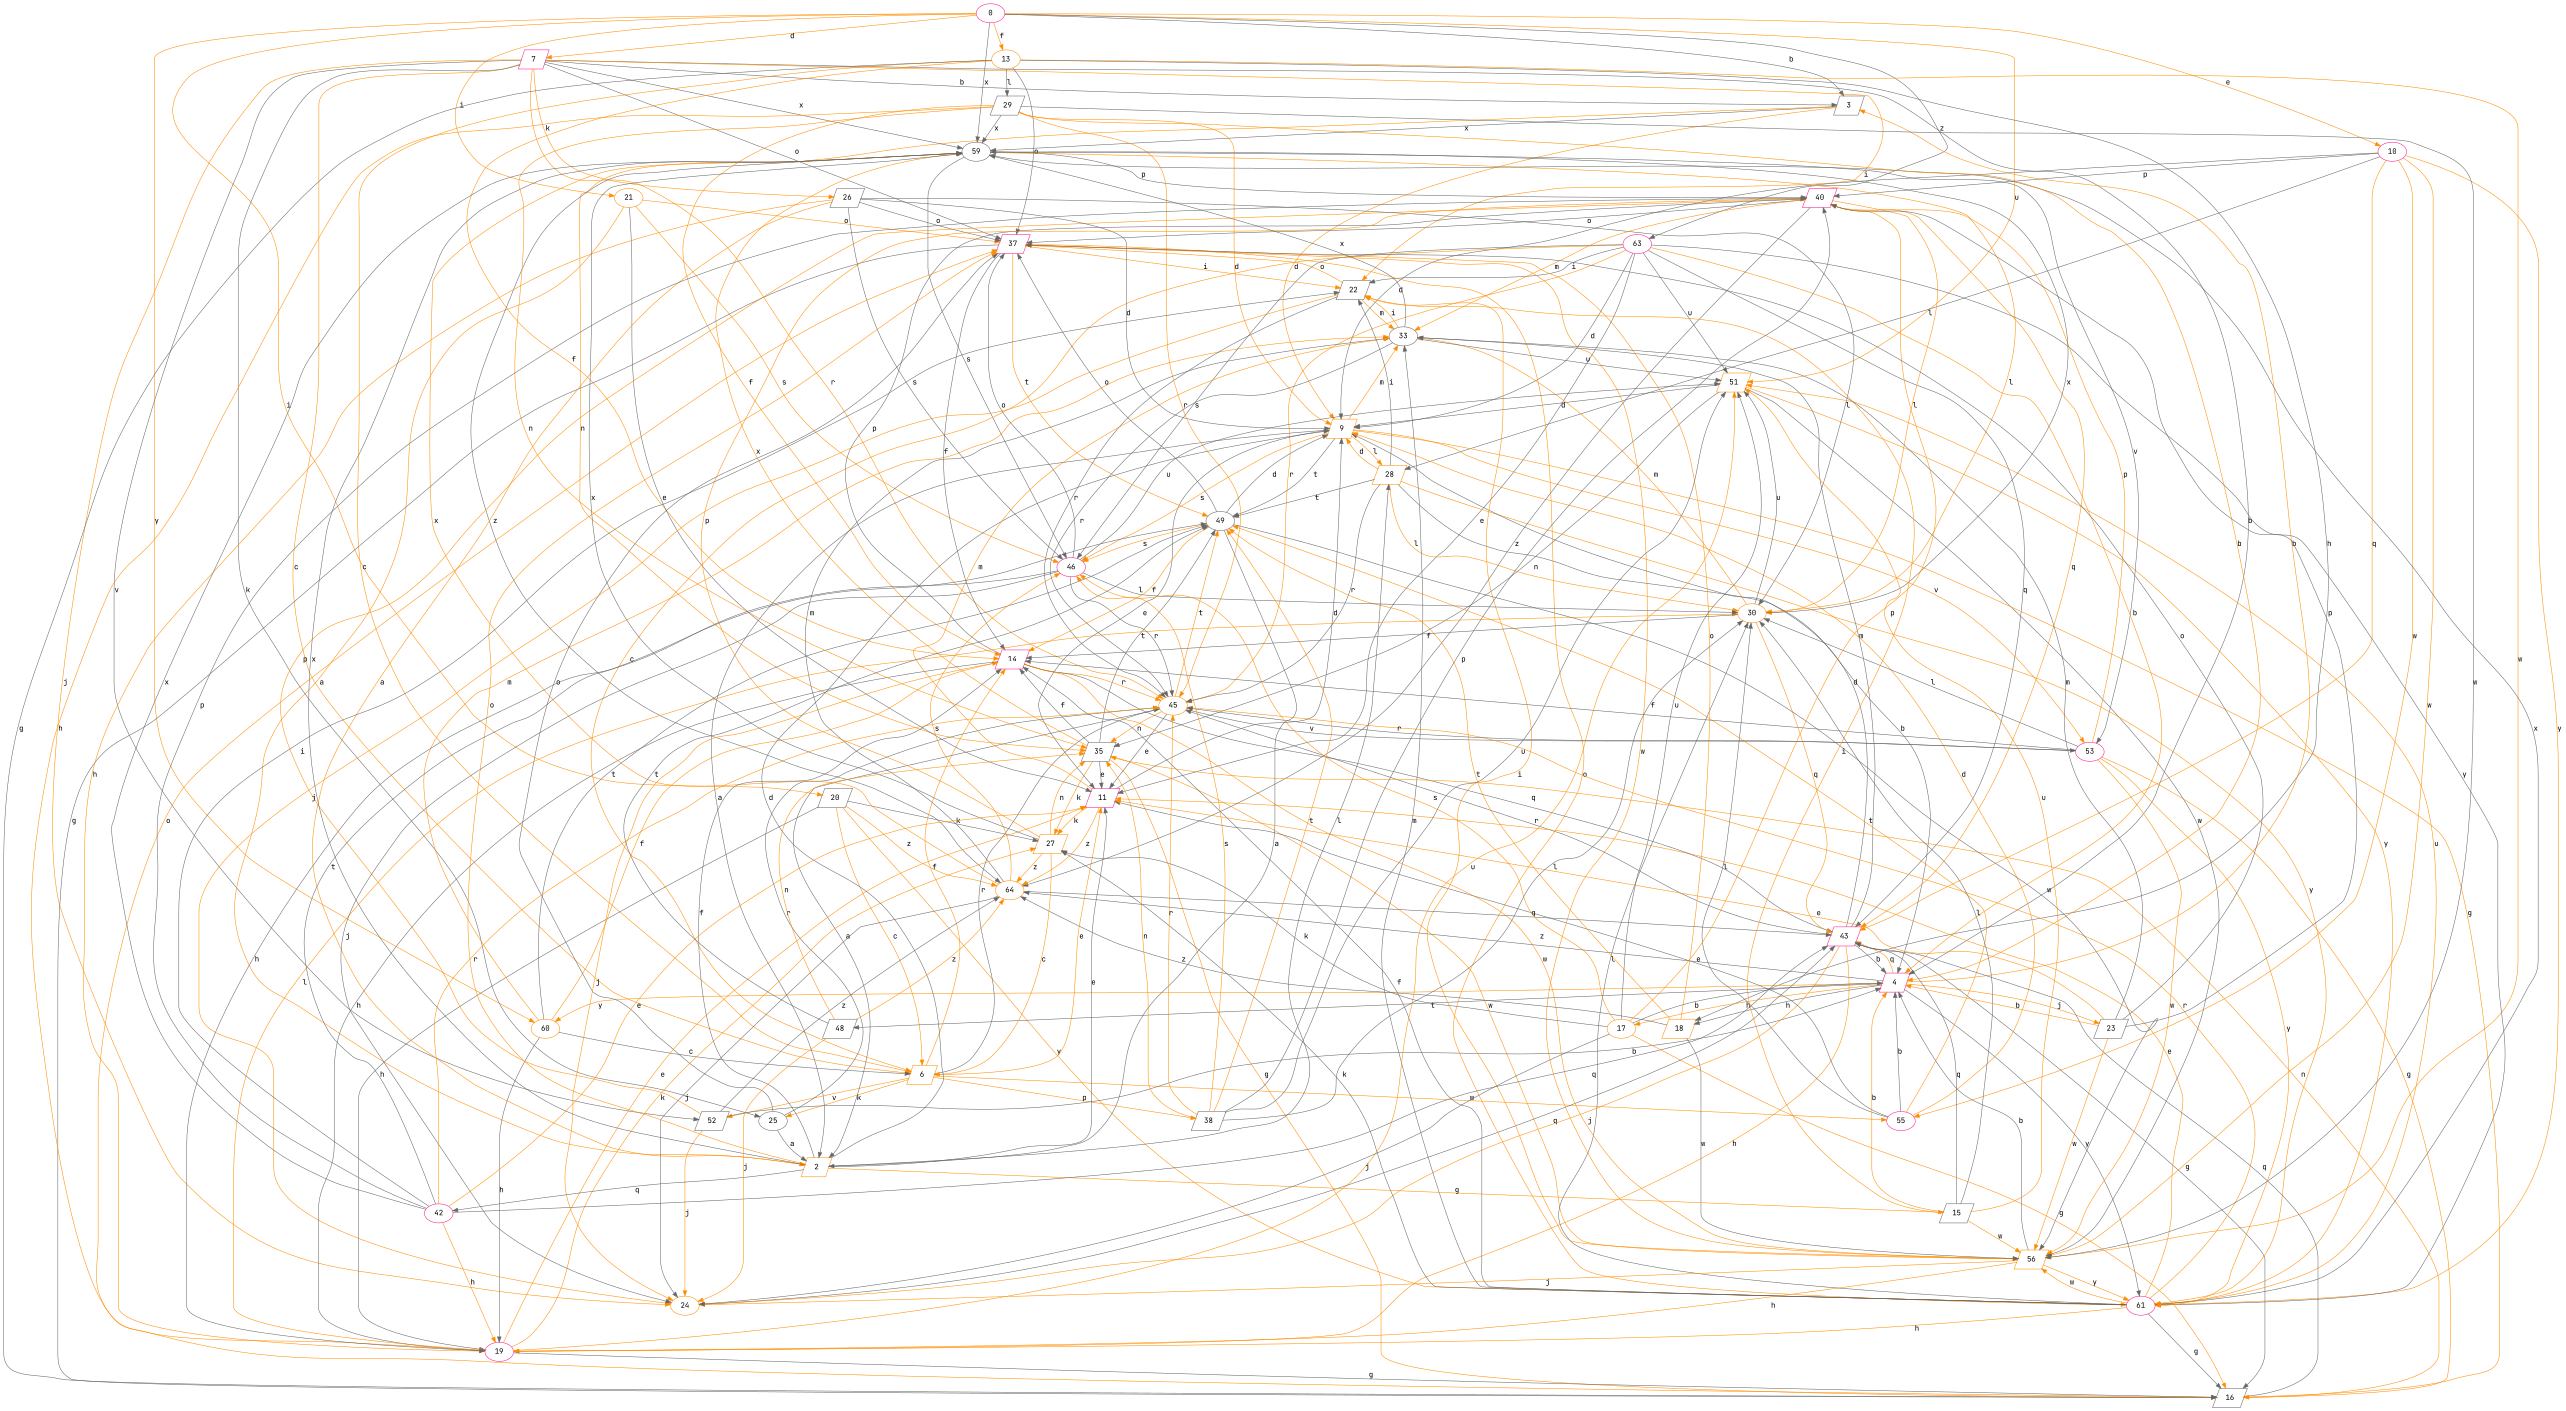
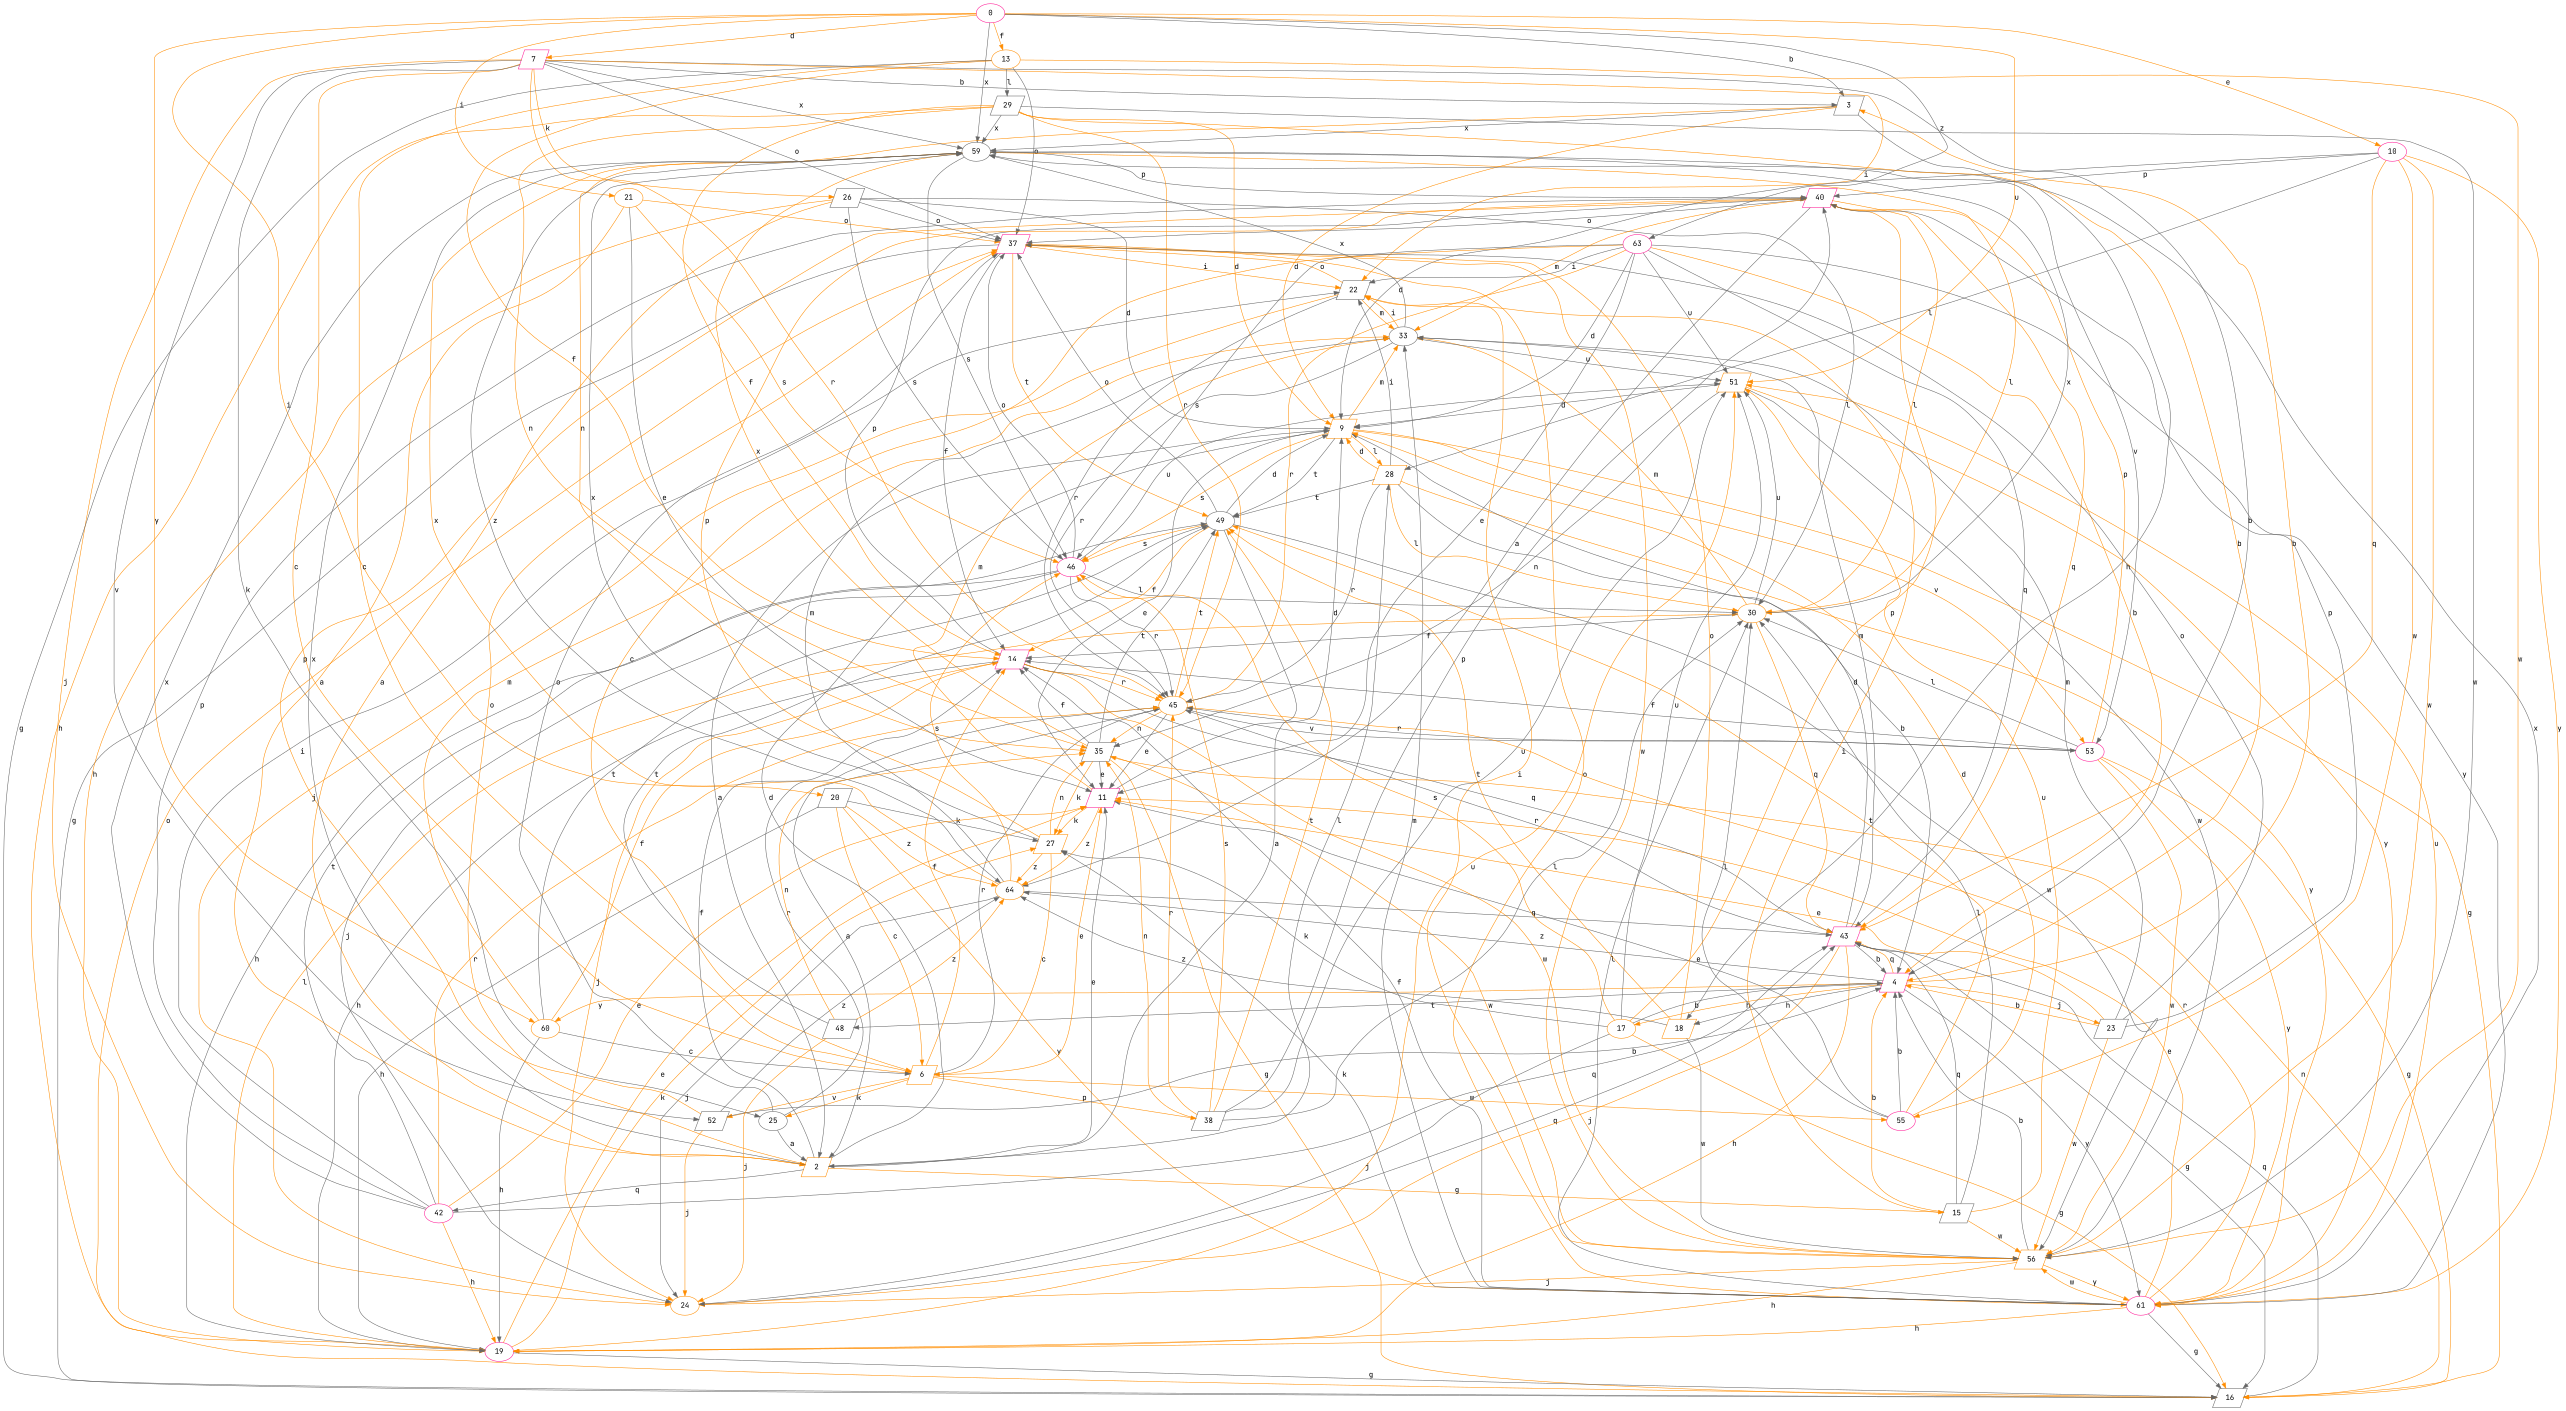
edge "13" -> "18": now "3" -> "18"
edge "40" -> "64": label "z" -> "a"
